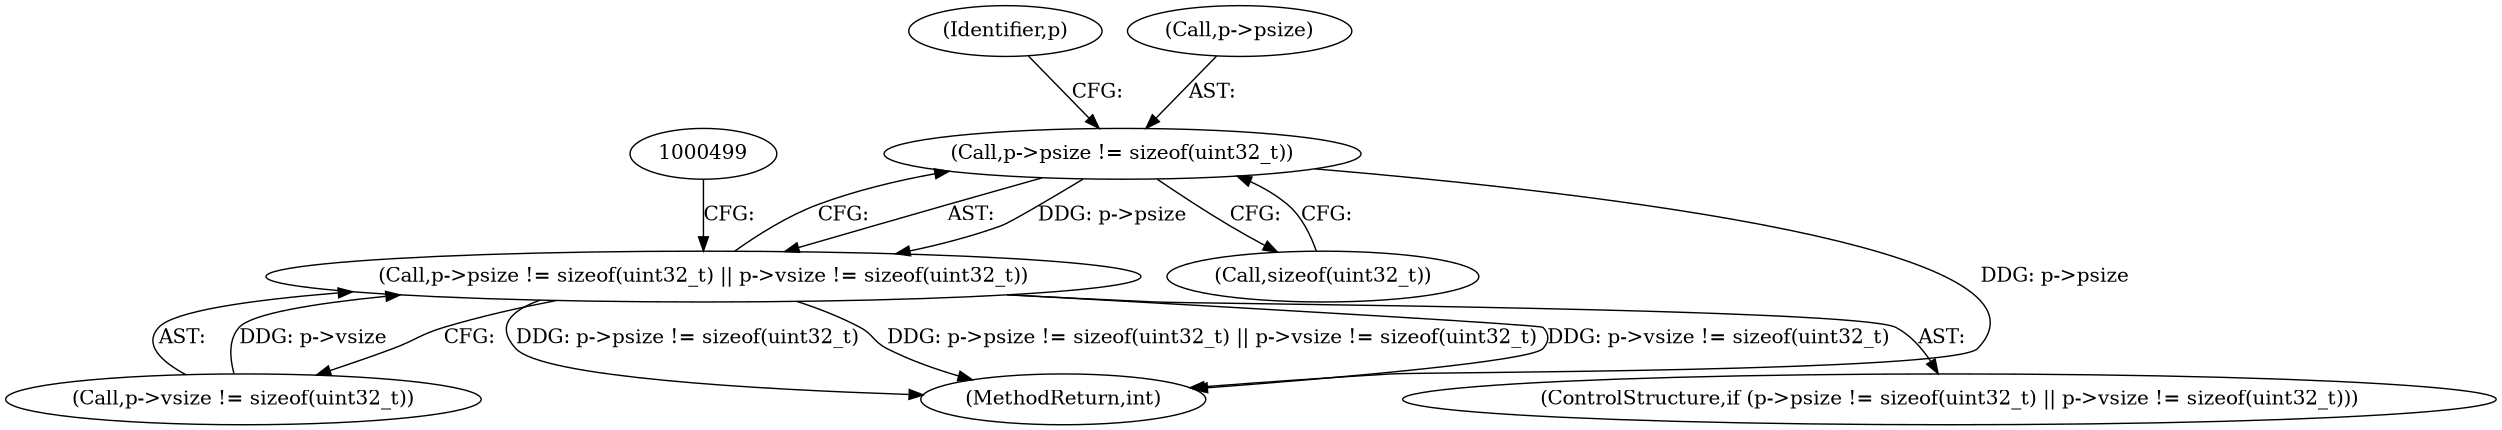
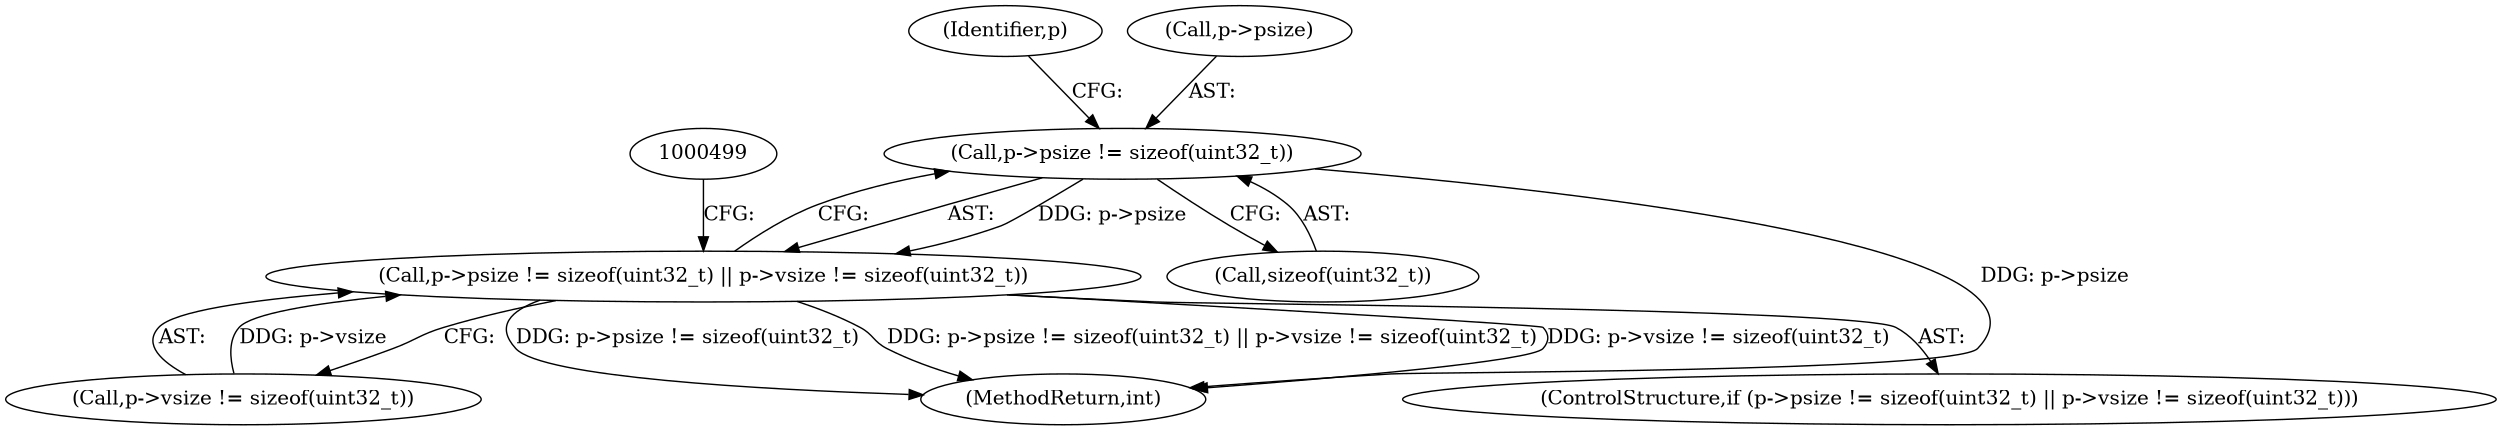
edge "(Call,sizeof(uint32_t))" -> "(Call,p->psize != sizeof(uint32_t))": label "CFG: " -> "AST: "
